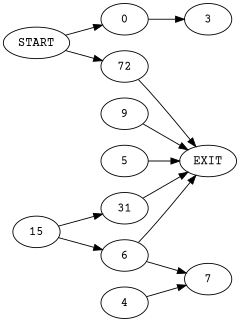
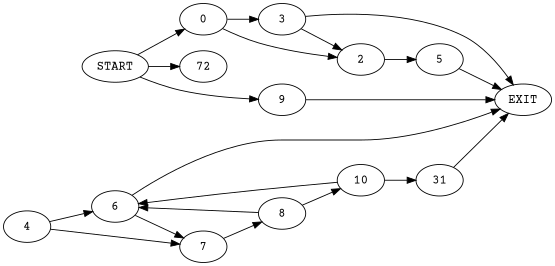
node "2": added
edge "START" -> "9": added
edge "72" -> "EXIT": now "3" -> "EXIT"
node "8": added
edge "4" -> "6": added
node "15": label "15" -> "10"
